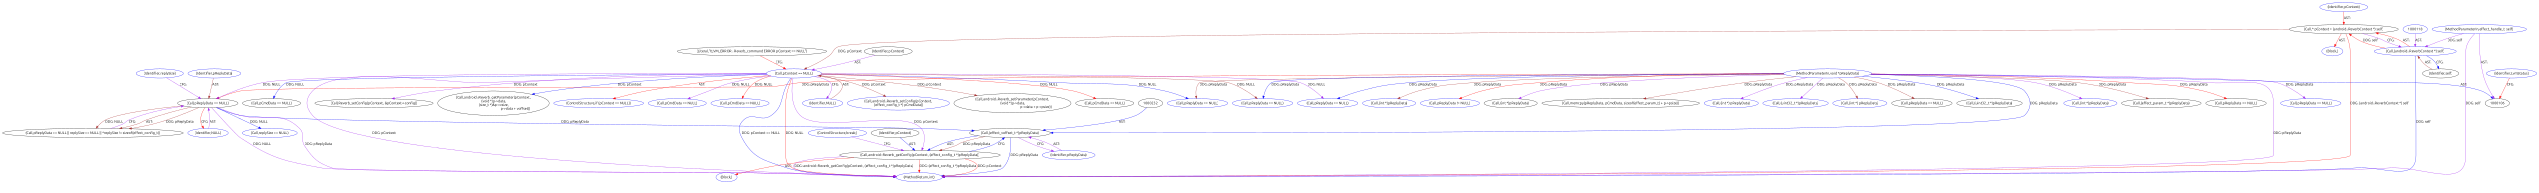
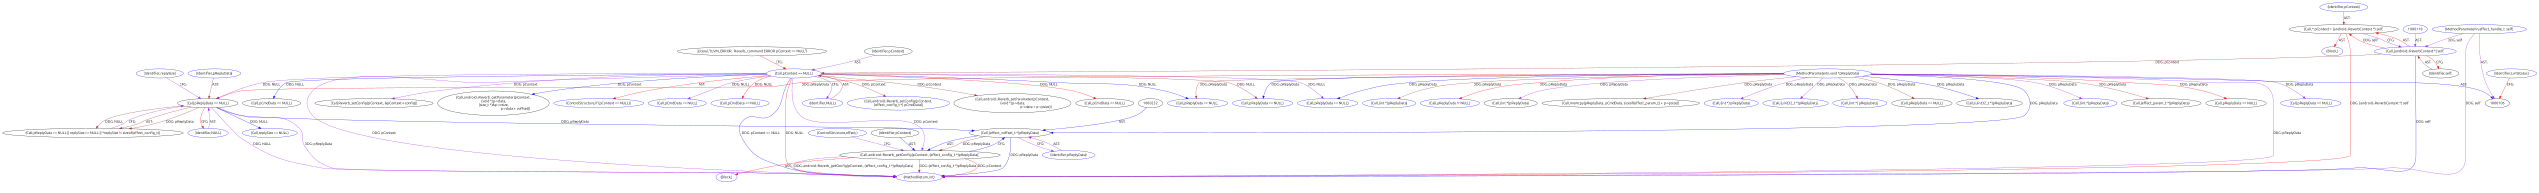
edge "(Call,* pContext = (android::ReverbContext *) self)" -> "(Call,pContext == NULL)": now "(Call,(android::ReverbContext *) self)" -> "(Call,pContext == NULL)"
edge "(Call,(android::ReverbContext *) self)" -> "(Identifier,self)": color blue -> red
node "(ControlStructure,break;)": label "(ControlStructure,break;)" -> "(ControlStructure,effect;)"
